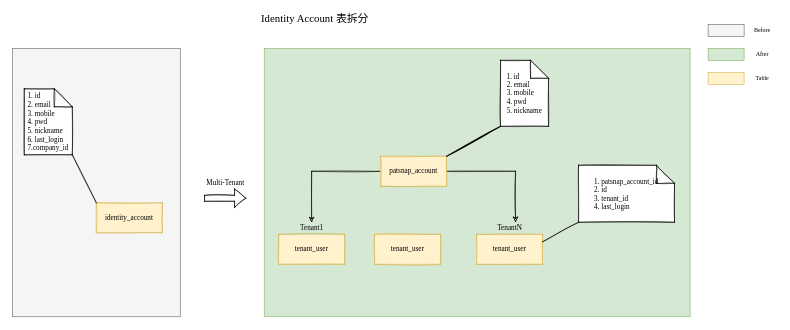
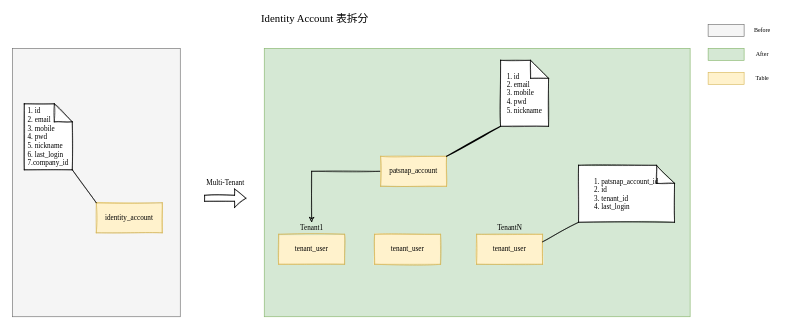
node "1. id 2. email 3. mobile 4. pwd 5. nickname 6. last_login 7.company_id": moved (48, 122) -> (48, 137)
edge "patsnap_account" -> "TenantN": removed
